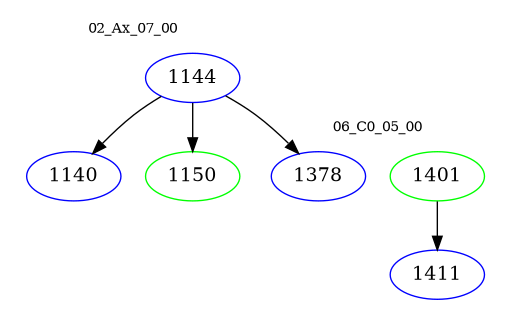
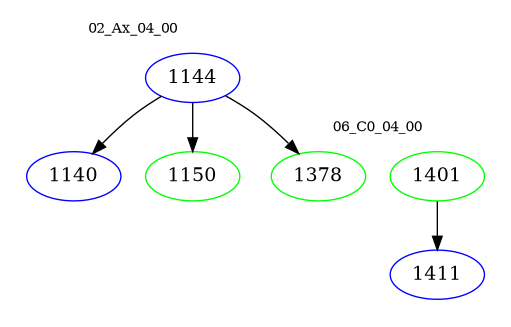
cluster "02_Ax_07_00": label "02_Ax_07_00" -> "02_Ax_04_00"
cluster "06_C0_05_00": label "06_C0_05_00" -> "06_C0_04_00"
node "1378": color blue -> green
